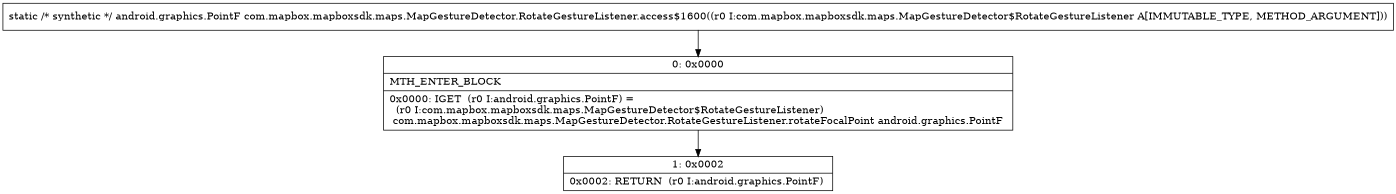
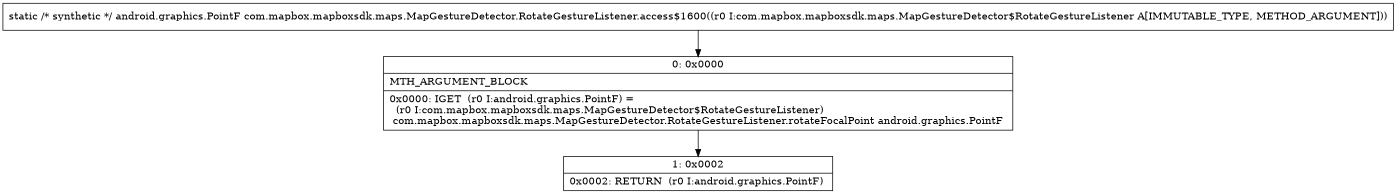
node "0: 0x0000": text "MTH_ENTER_BLOCK" -> "MTH_ARGUMENT_BLOCK"
